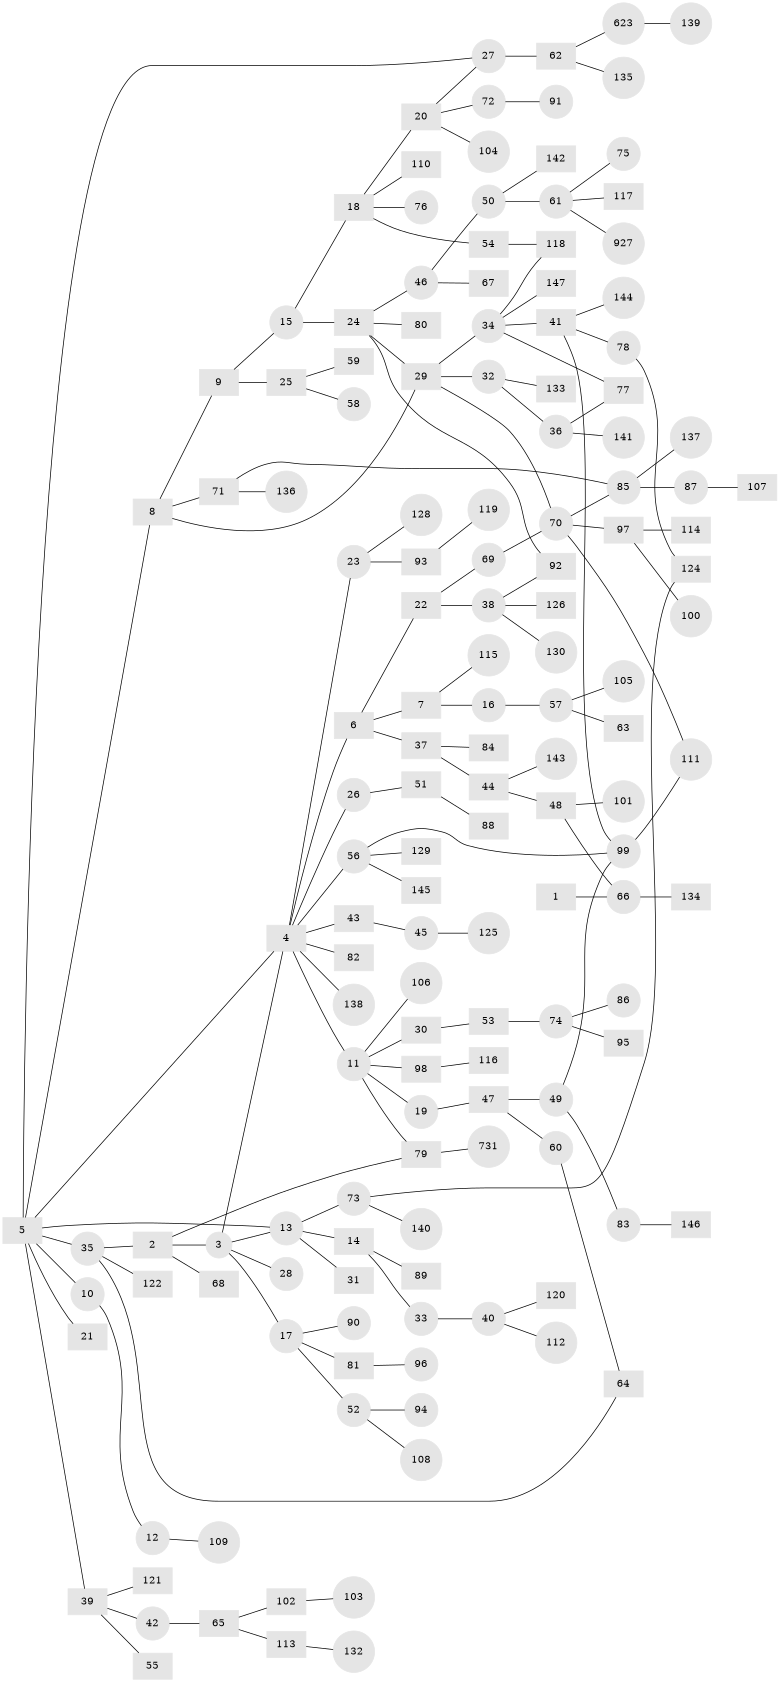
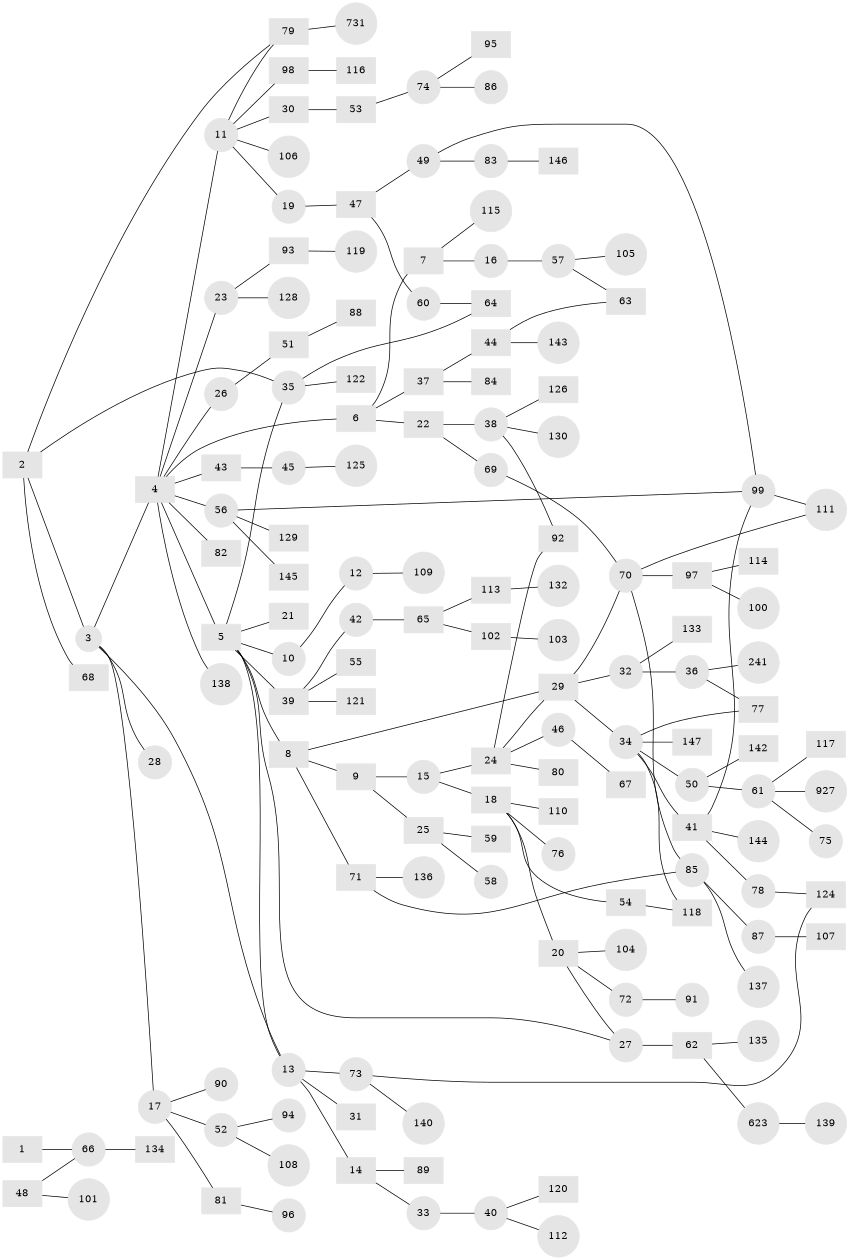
edge "50" -- "46": now "50" -- "34"
node "141": label "141" -> "241"
edge "44" -- "48": now "44" -- "63"
